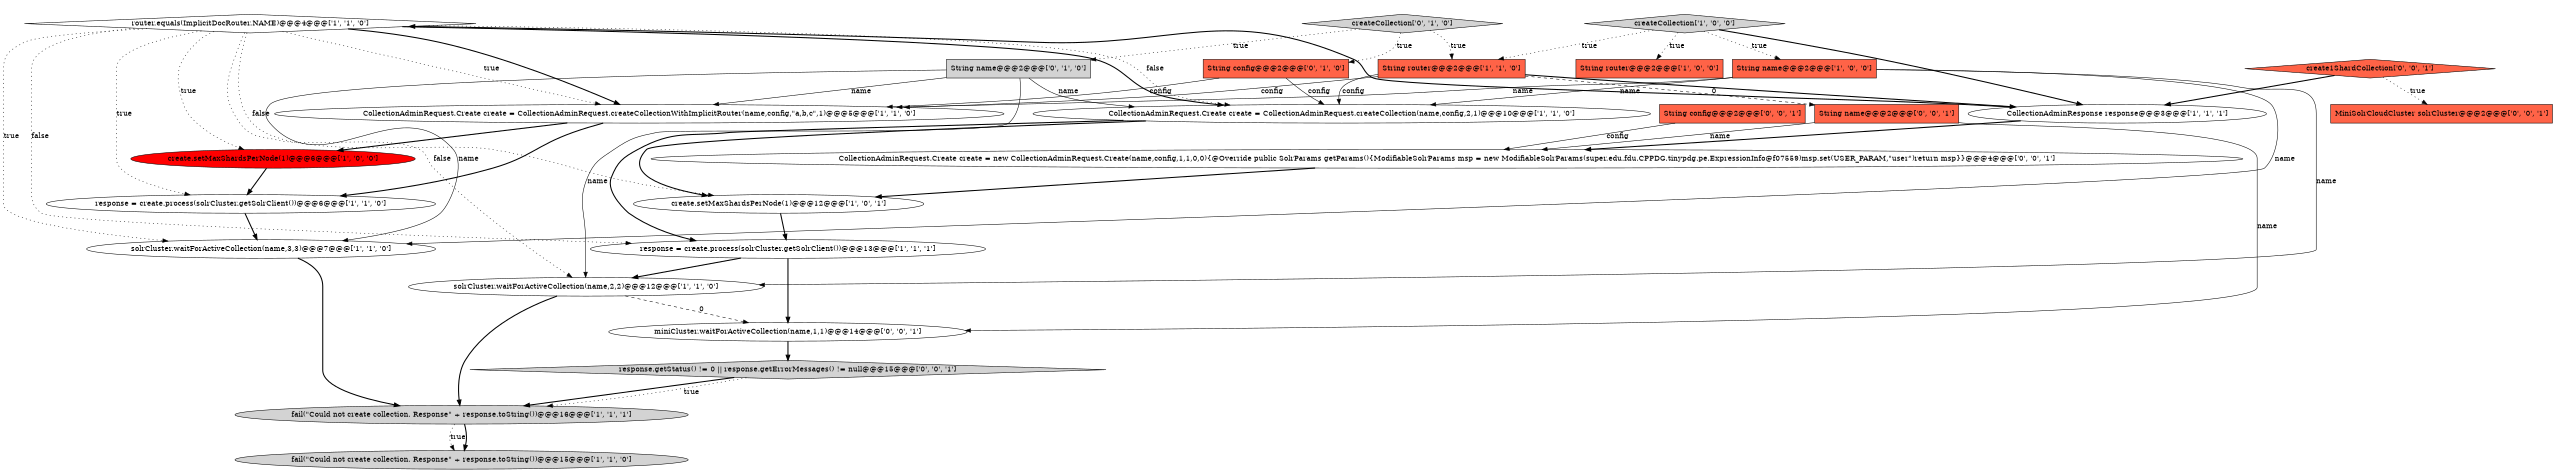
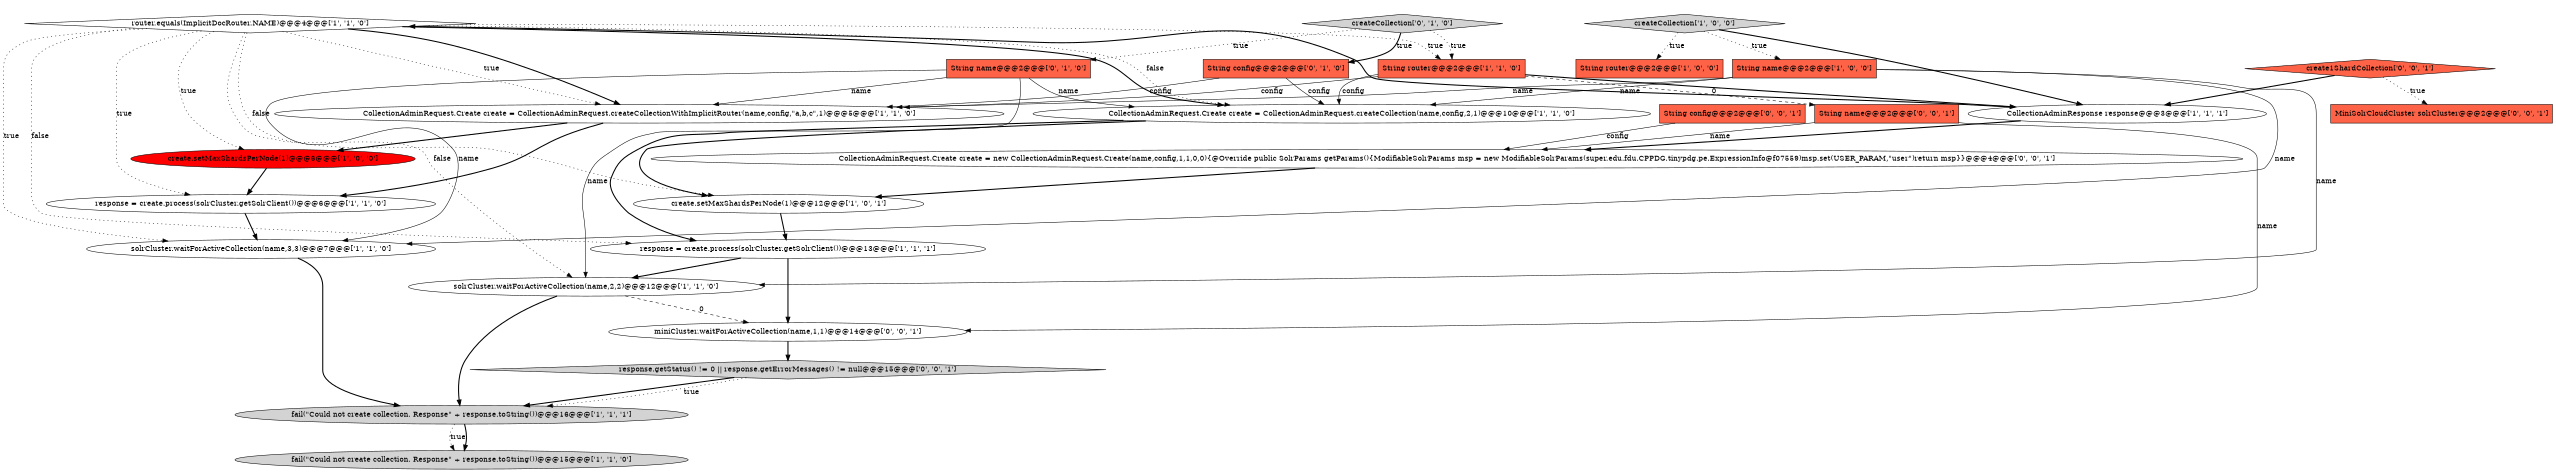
edge "createCollection['1', '0', '0']" -> "String router@@@2@@@['1', '1', '0']": now "router.equals(ImplicitDocRouter.NAME)@@@4@@@['1', '1', '0']" -> "String router@@@2@@@['1', '1', '0']"
edge "createCollection['0', '1', '0']" -> "String config@@@2@@@['0', '1', '0']": style dotted -> bold
node "String name@@@2@@@['0', '1', '0']": fillcolor lightgray -> tomato
